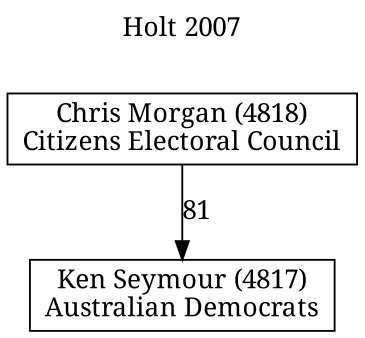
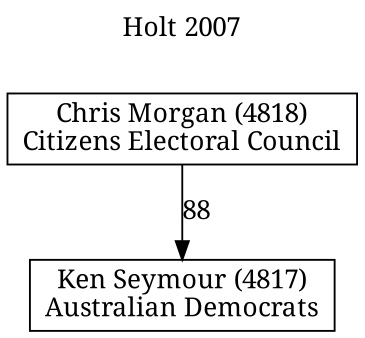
edge "Chris Morgan (4818) Citizens Electoral Council" -> "Ken Seymour (4817) Australian Democrats": label "81" -> "88"
